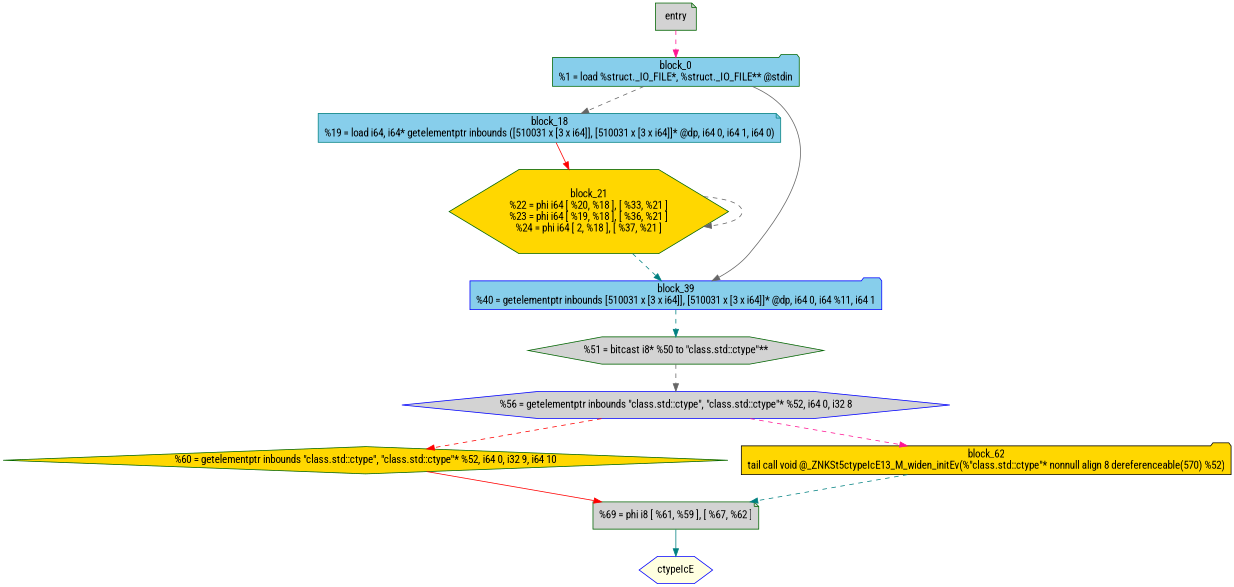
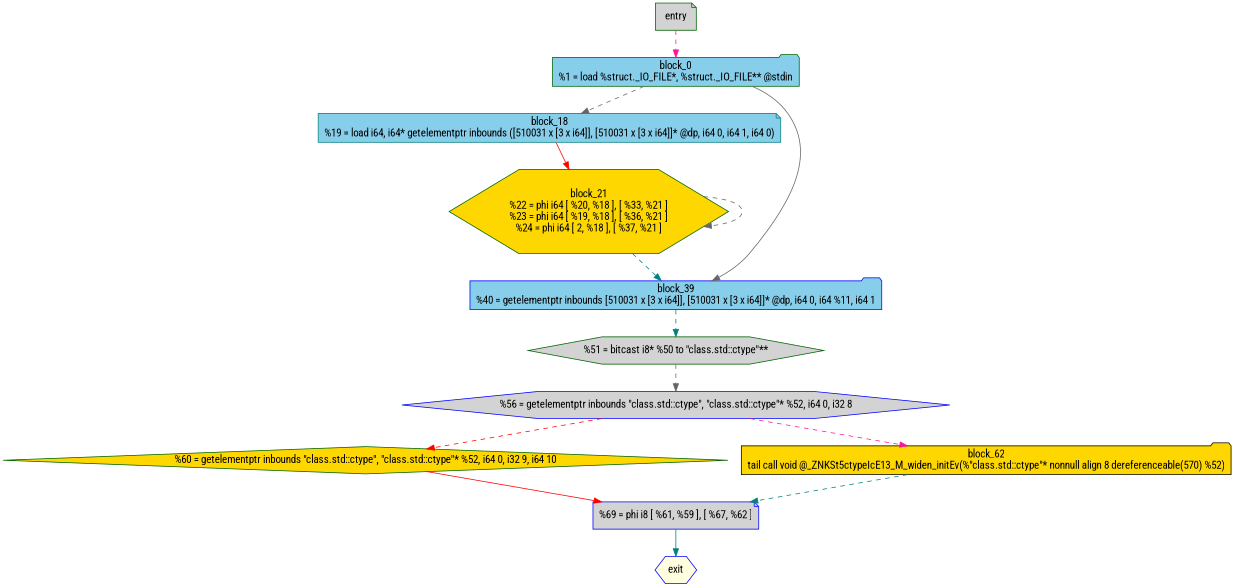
node "%69 = phi i8 [ %61, %59 ], [ %67, %62 ]": color darkgreen -> blue
node "ctypeIcE": label "ctypeIcE" -> "exit"
